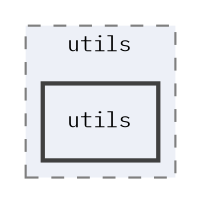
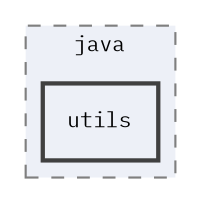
cluster "utils": label "utils" -> "java"
